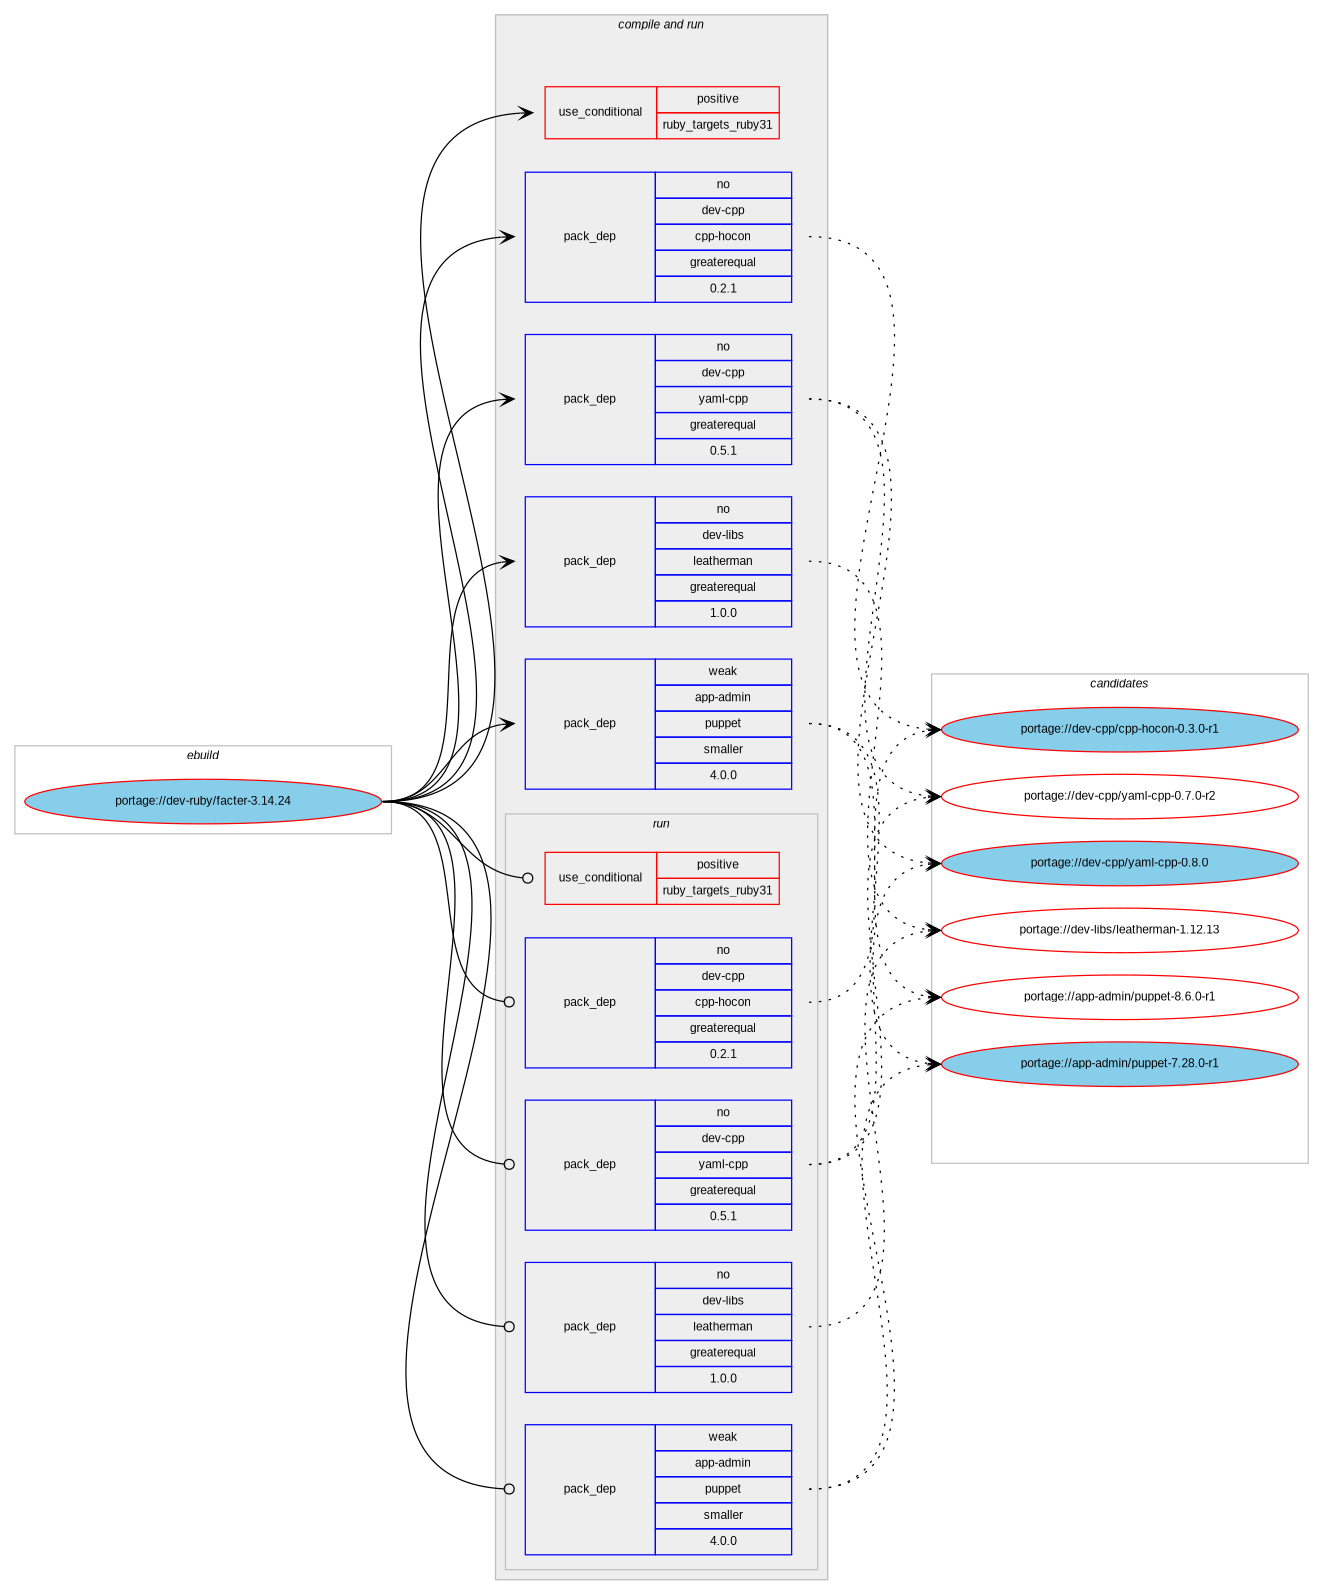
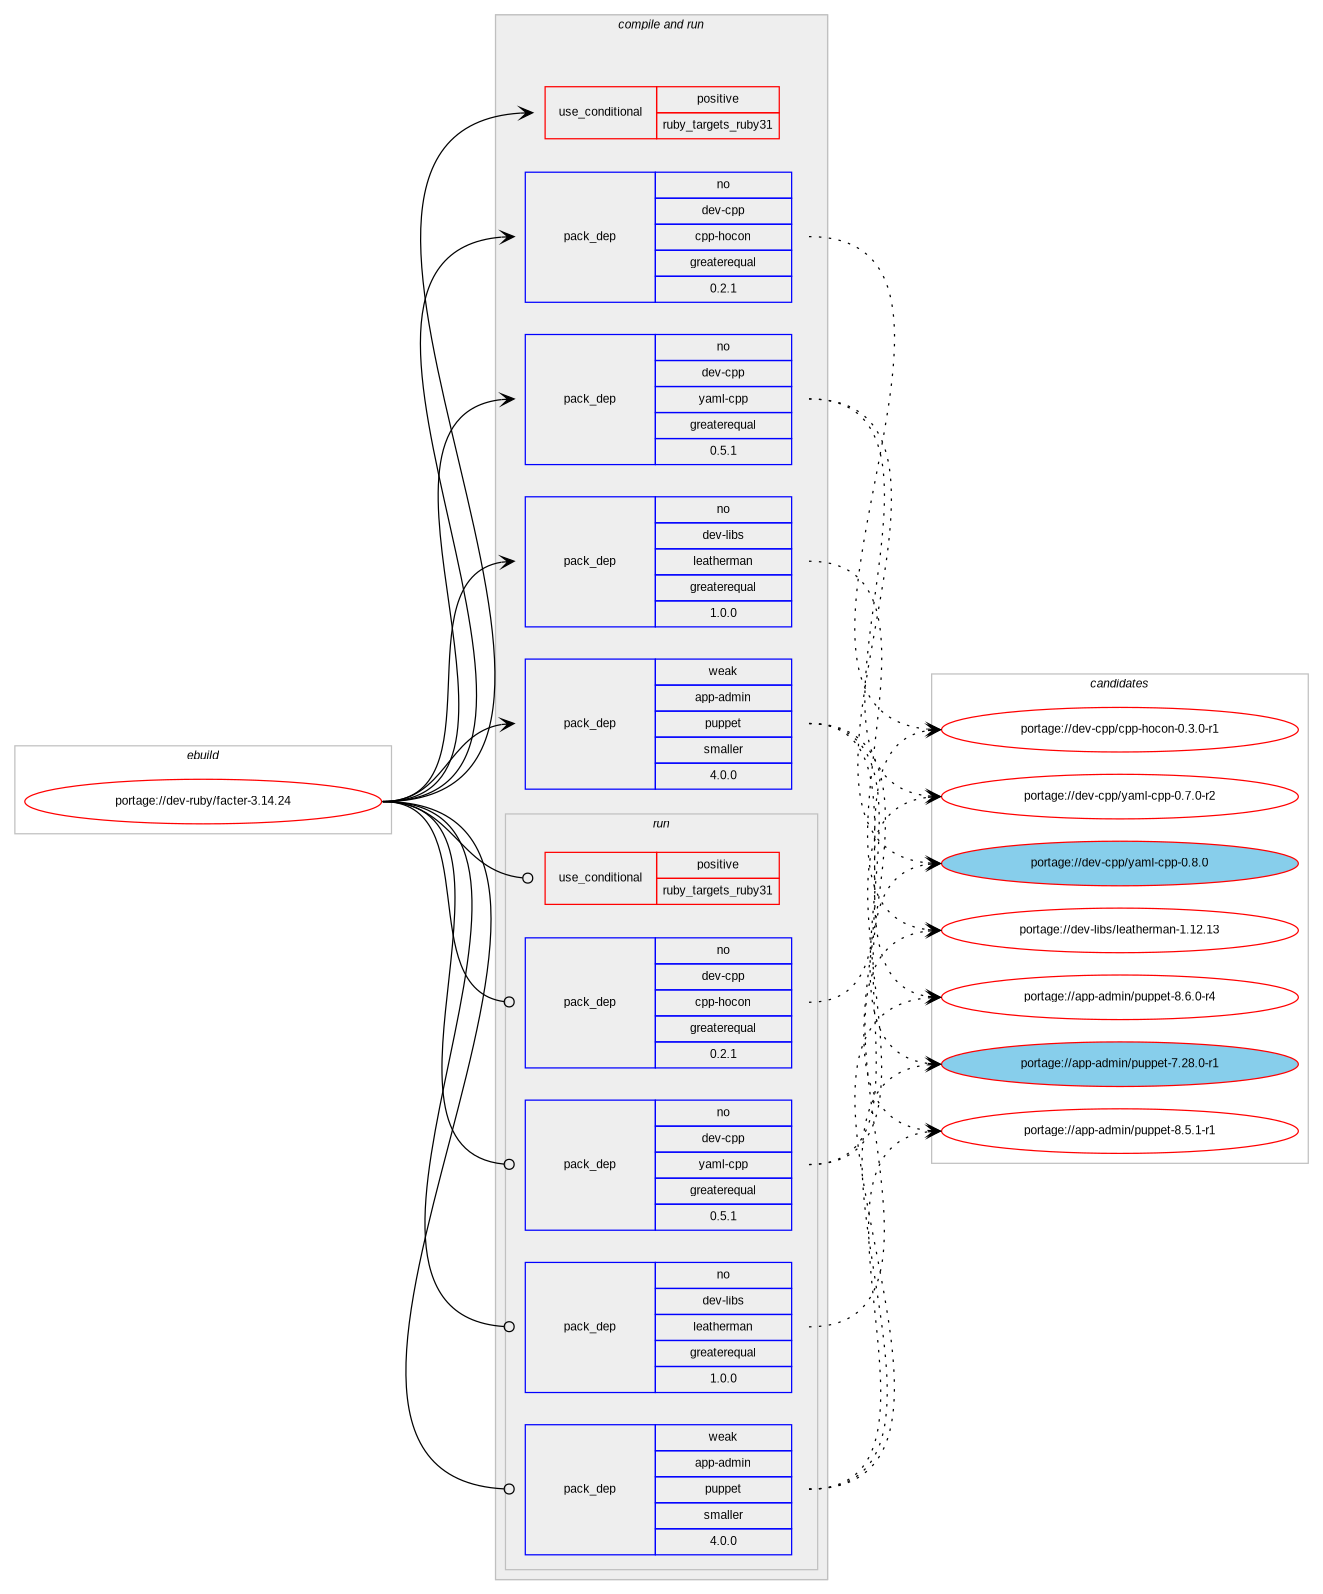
node "portage://dev-cpp/cpp-hocon-0.3.0-r1": fillcolor skyblue -> white
node "portage://dev-ruby/facter-3.14.24": fillcolor skyblue -> white
node "portage://app-admin/puppet-8.6.0-r1": label "portage://app-admin/puppet-8.6.0-r1" -> "portage://app-admin/puppet-8.6.0-r4"
node "portage://app-admin/puppet-8.5.1-r1": added
